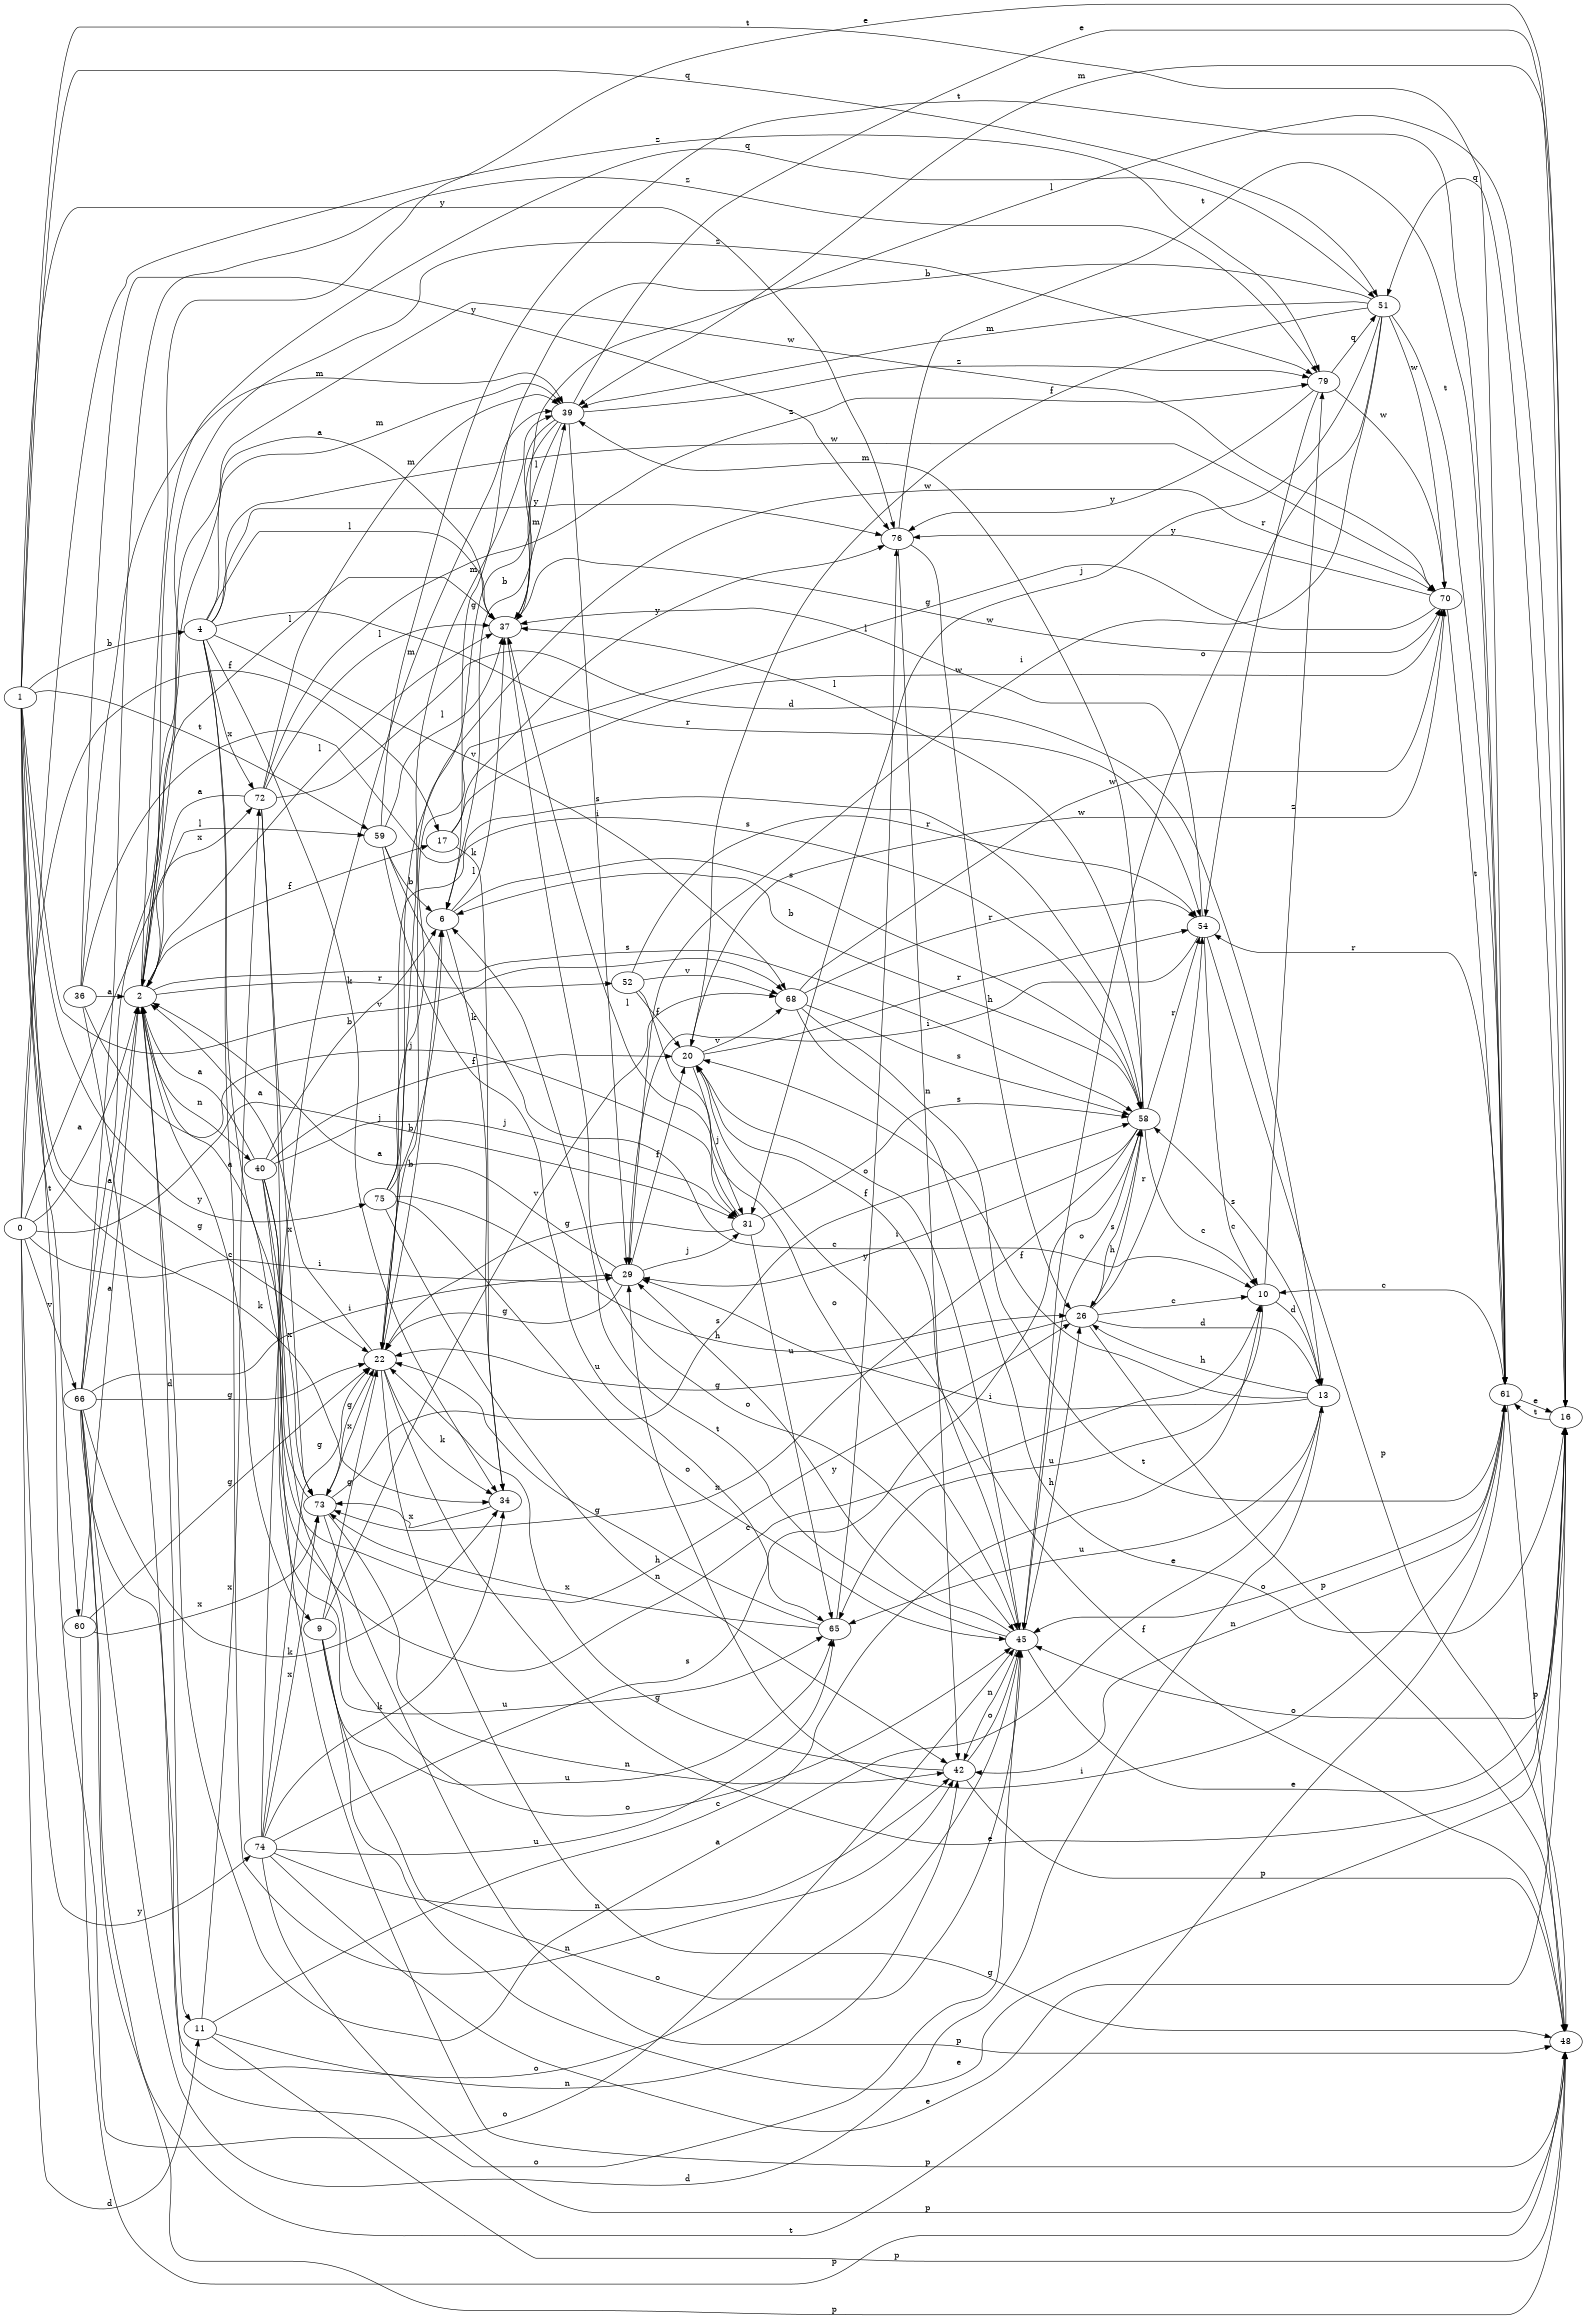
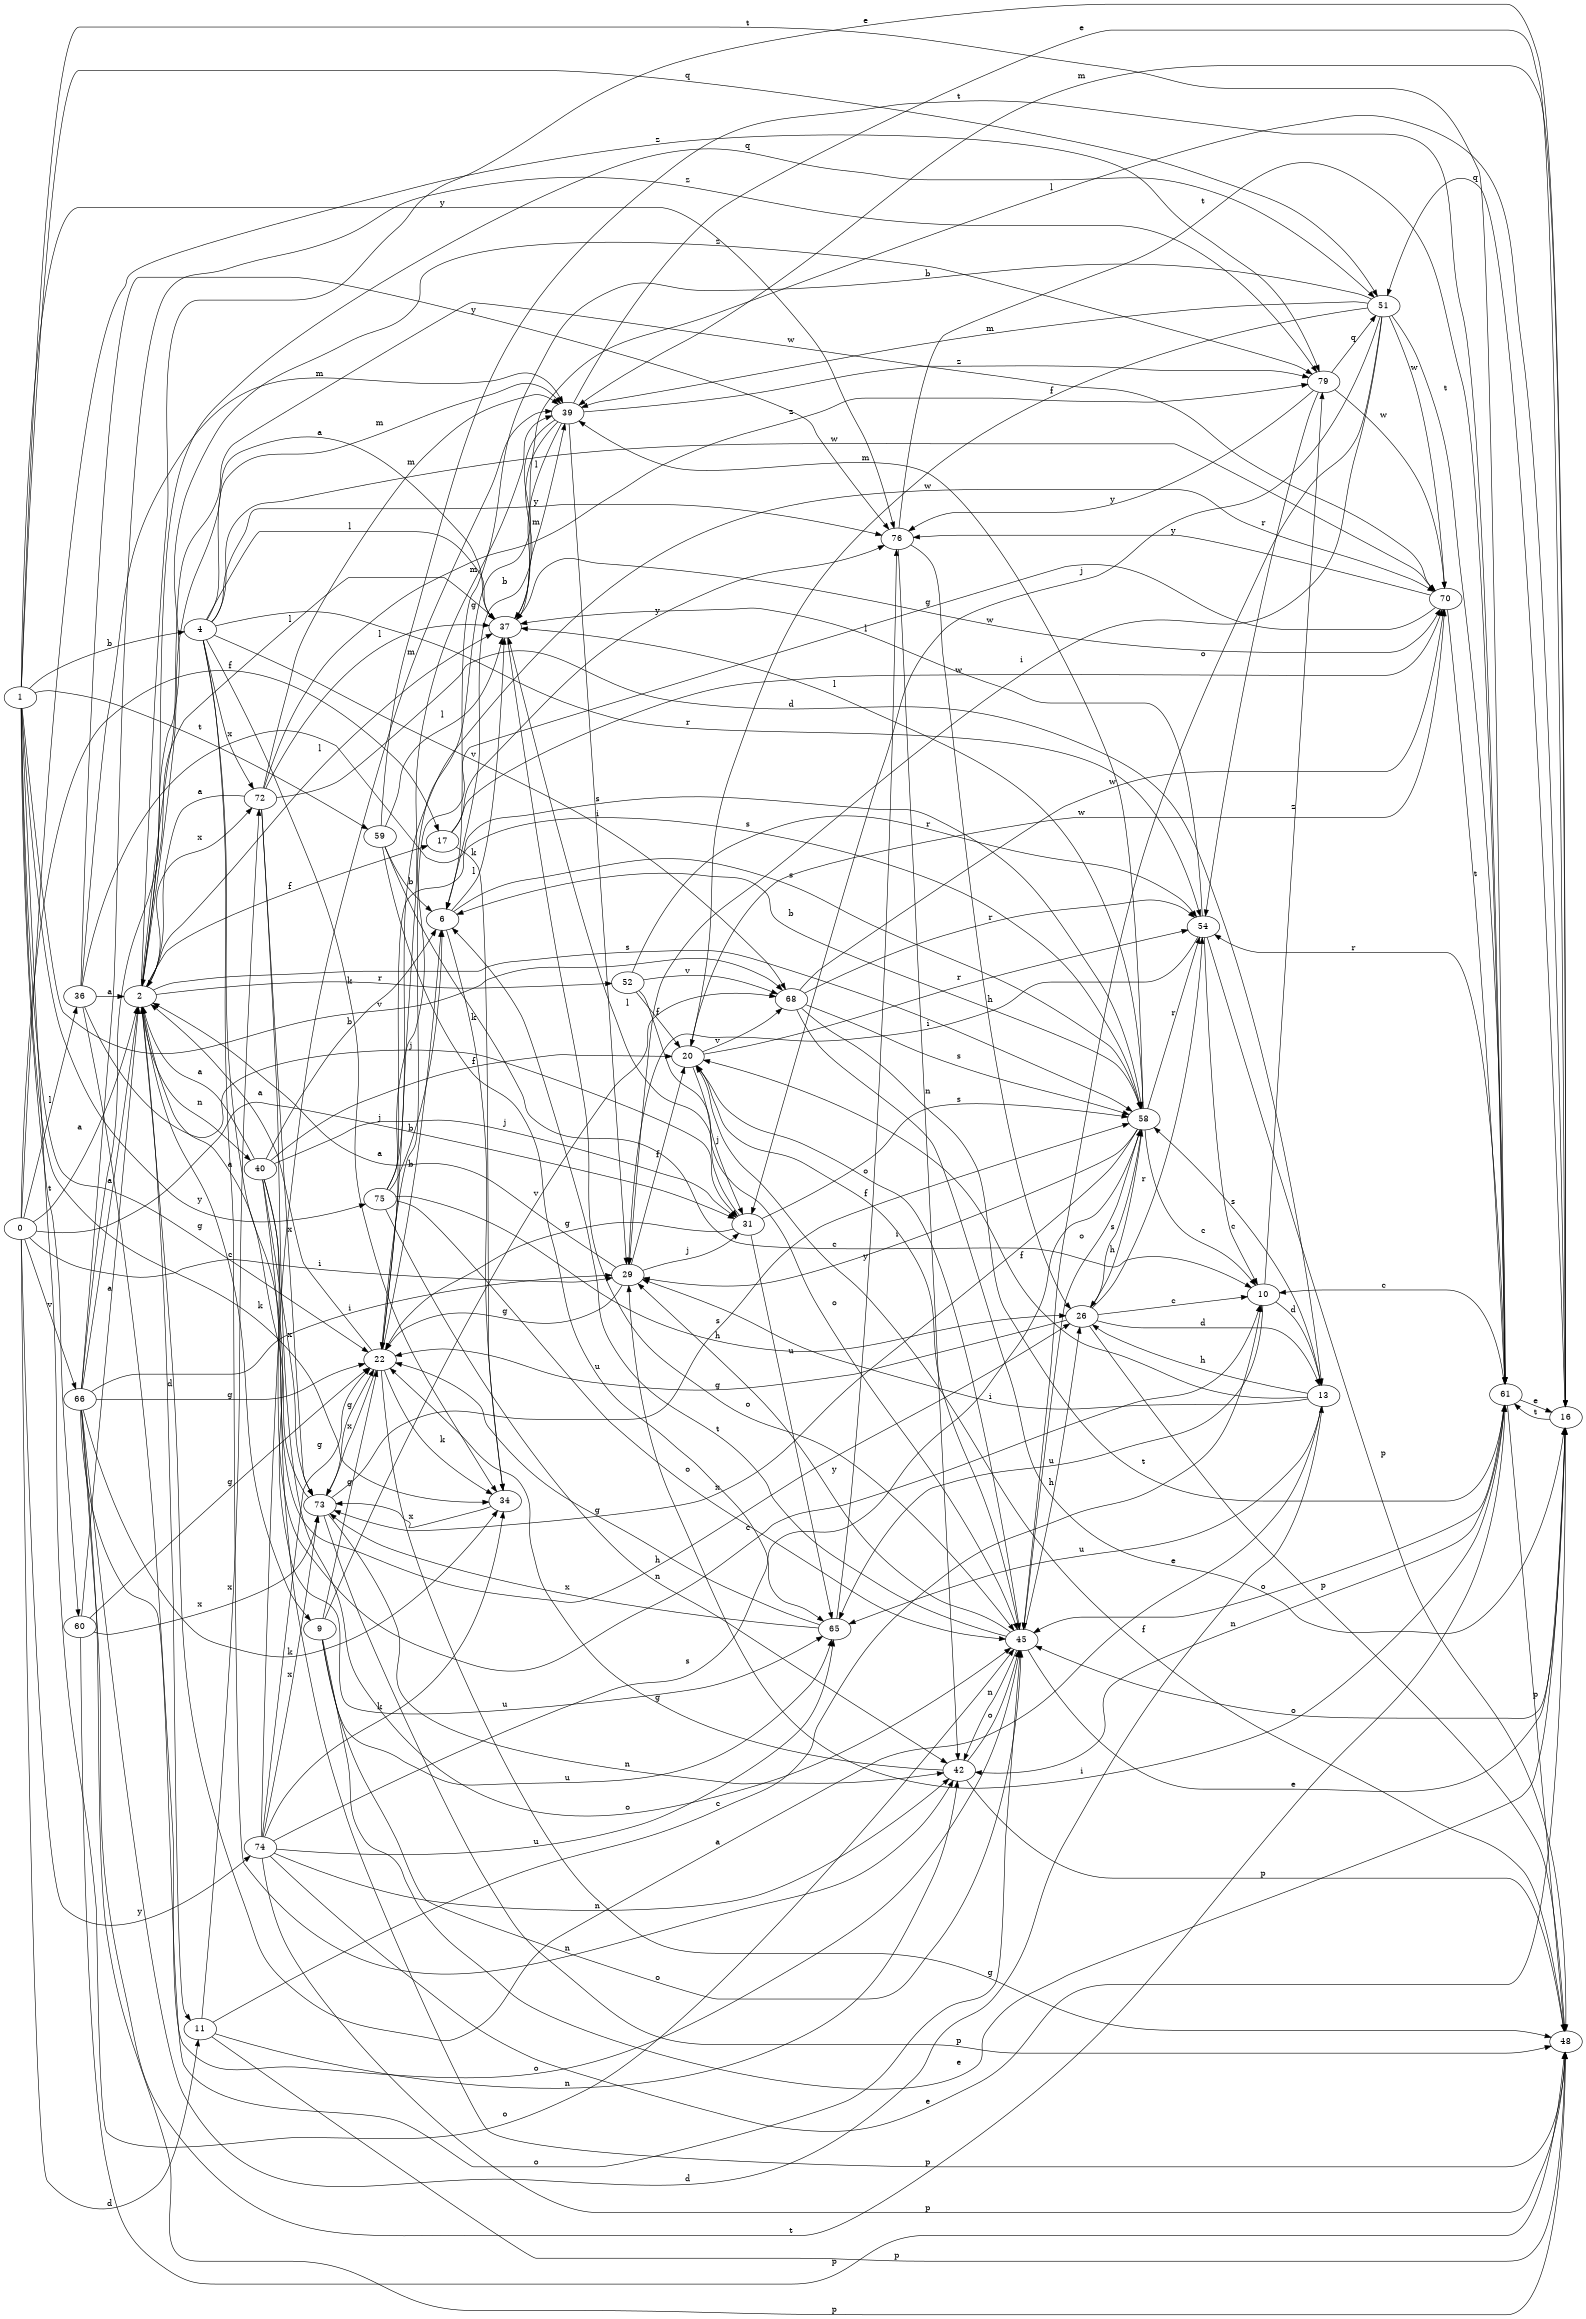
edge "0" -> "59": now "0" -> "36"
edge "22" -> "16": removed, label "e"
